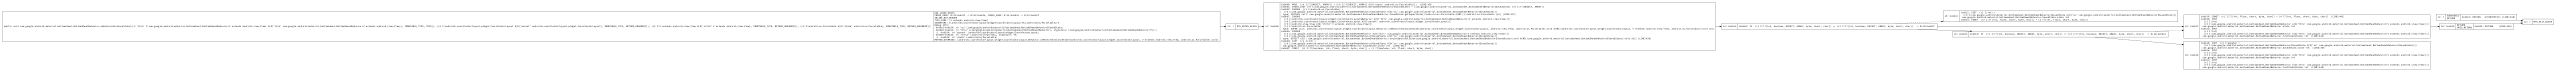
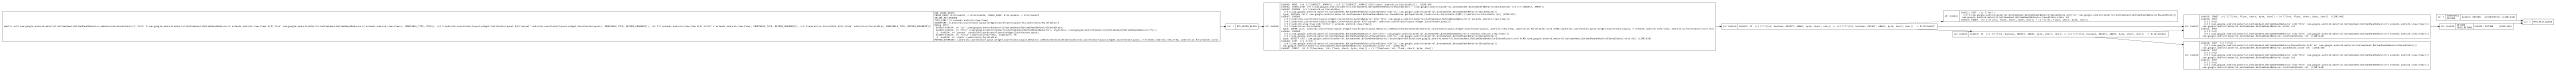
node "18: 0x0018": text "0x0018: IGET  (r1 I:google) =" -> "0x0018: IGET  (r1 I:int) ="
